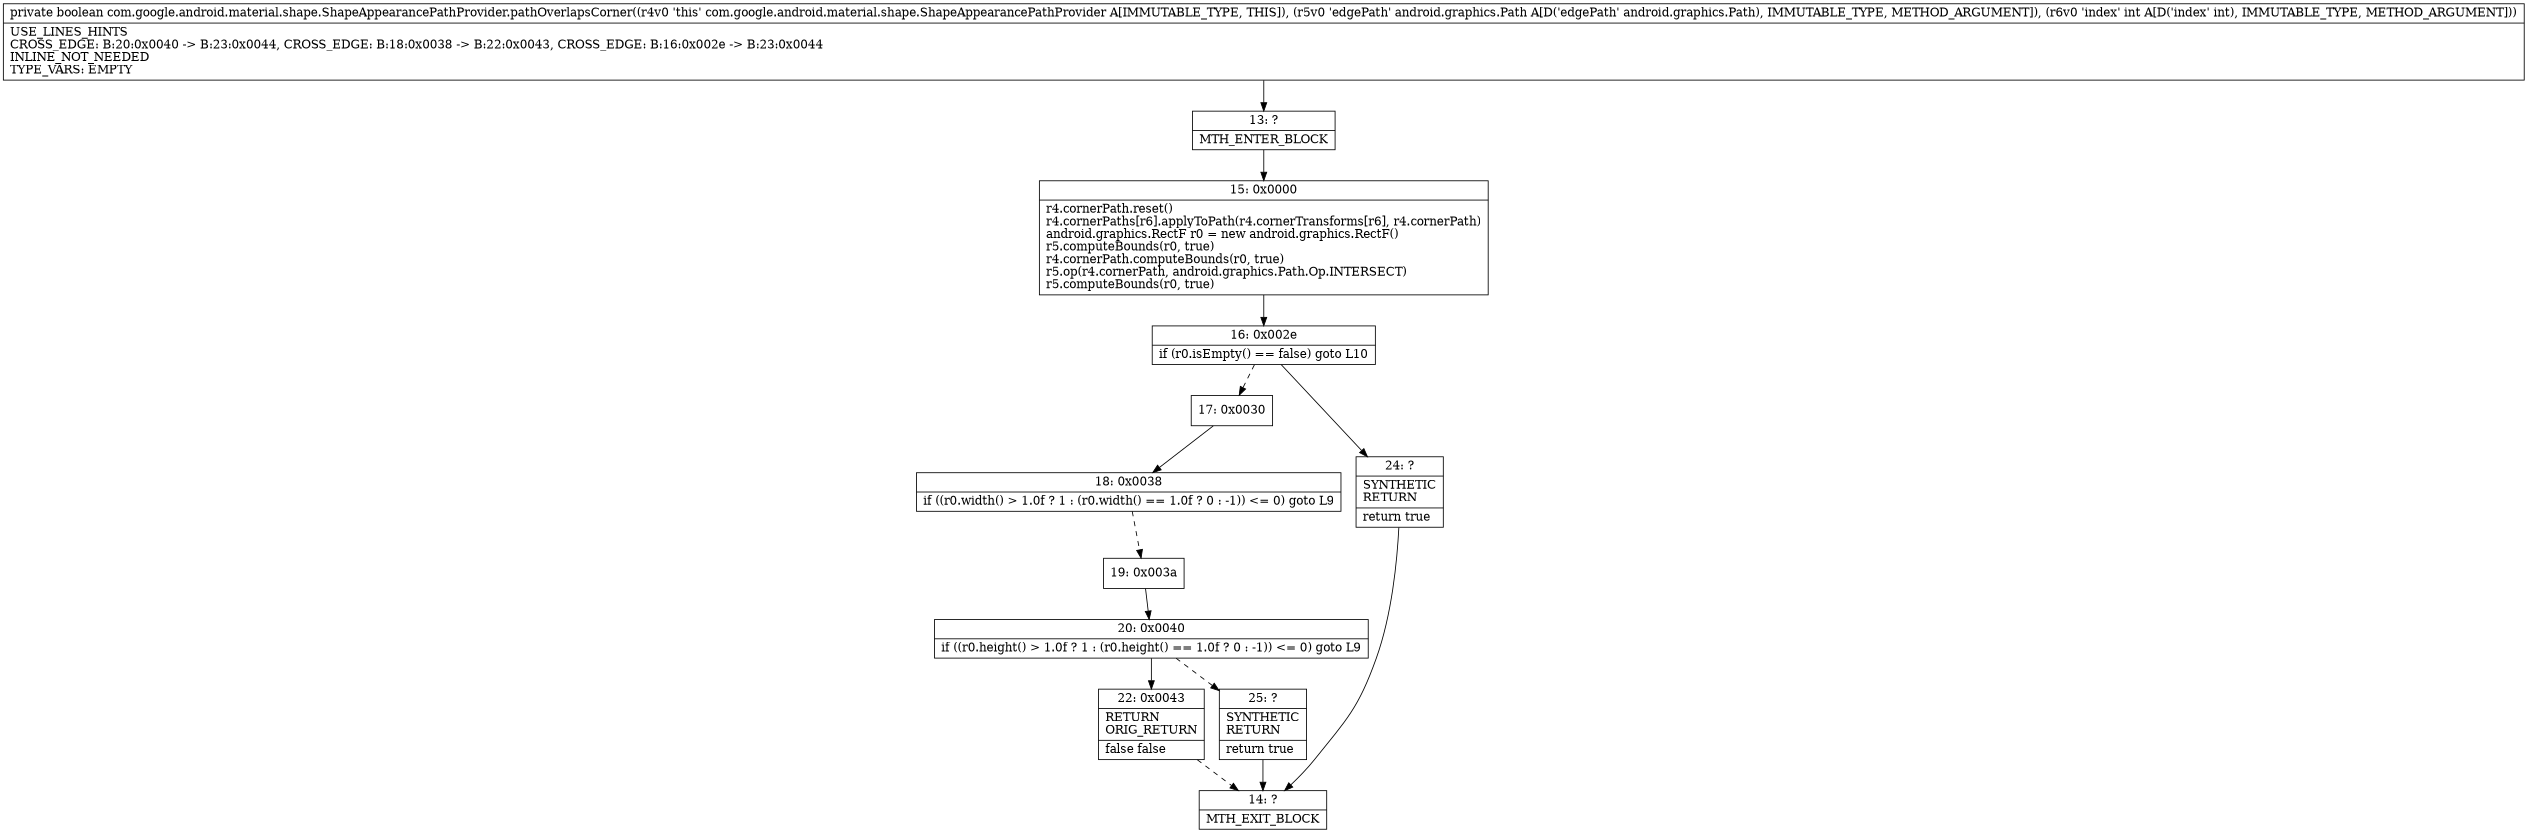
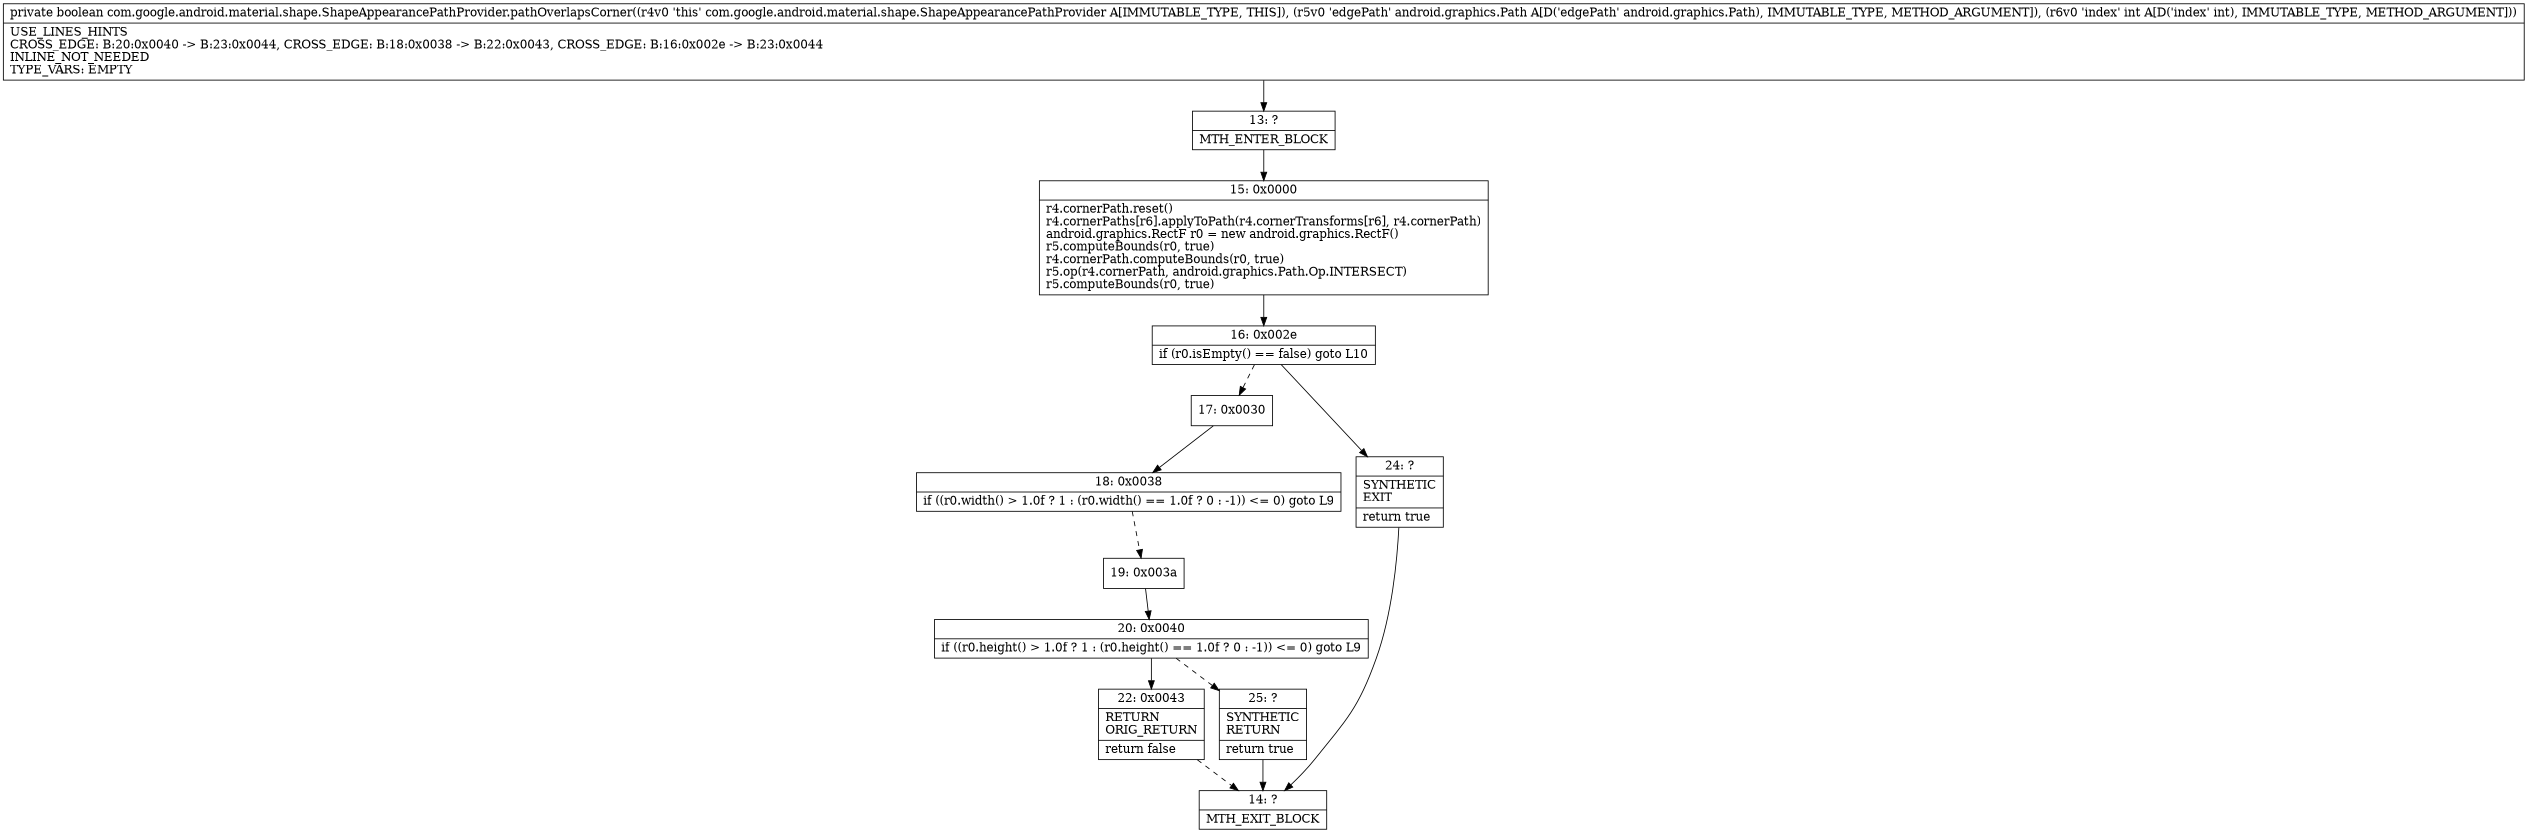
node "24: ?": text "RETURN" -> "EXIT"
node "22: 0x0043": text "false false" -> "return false"
